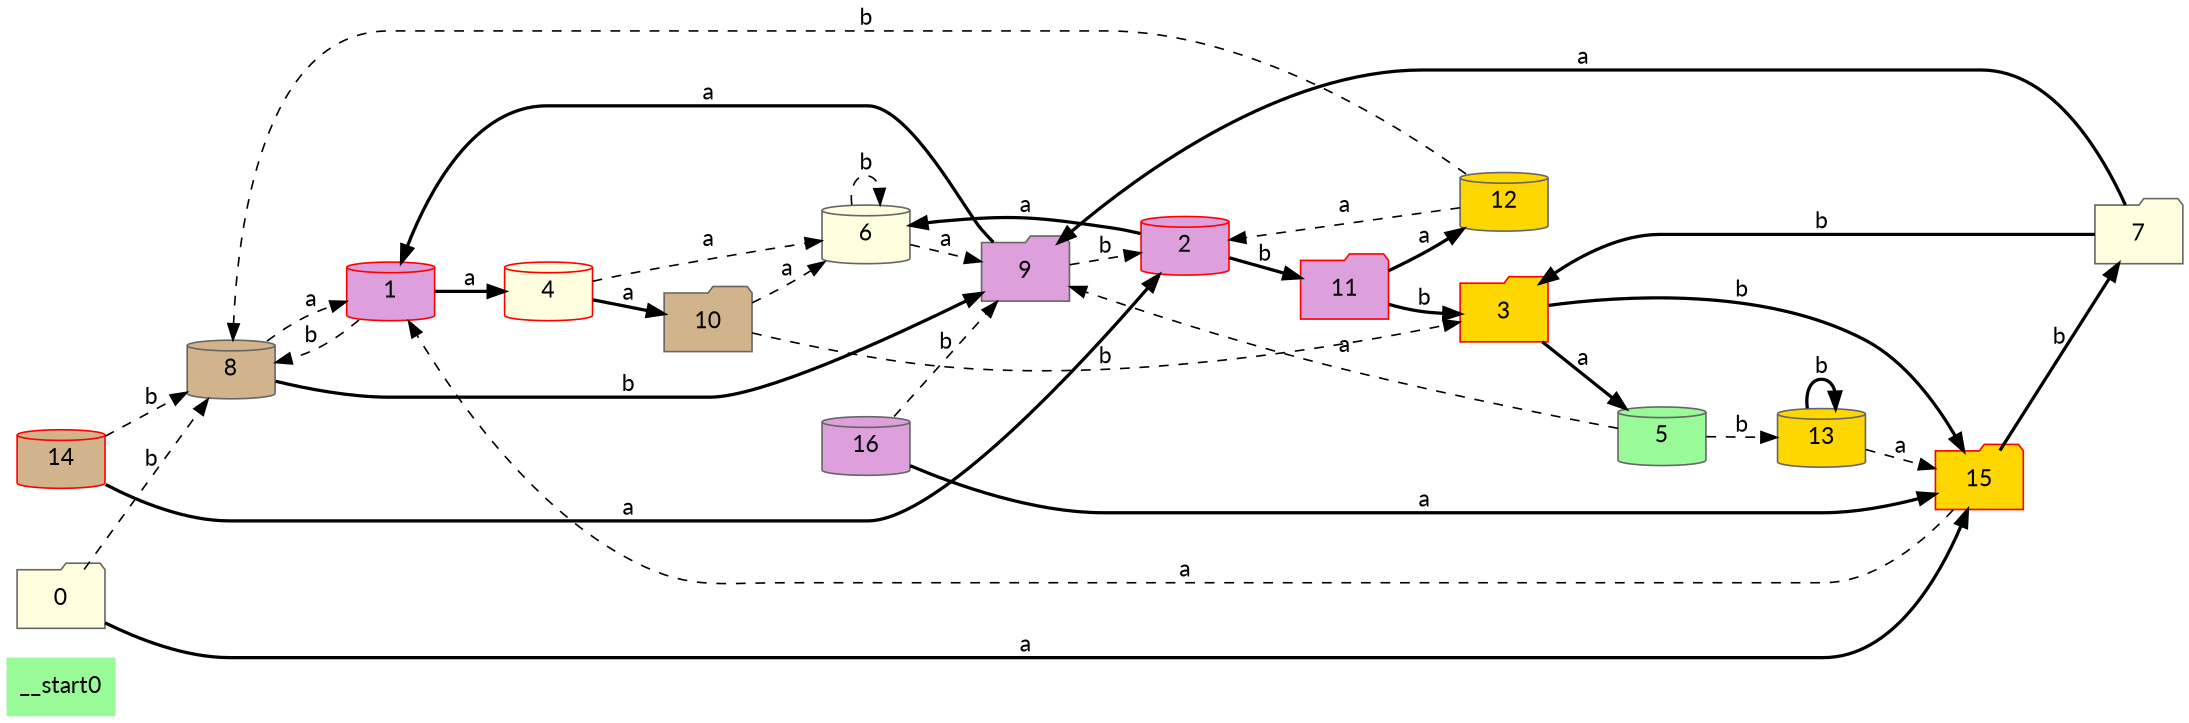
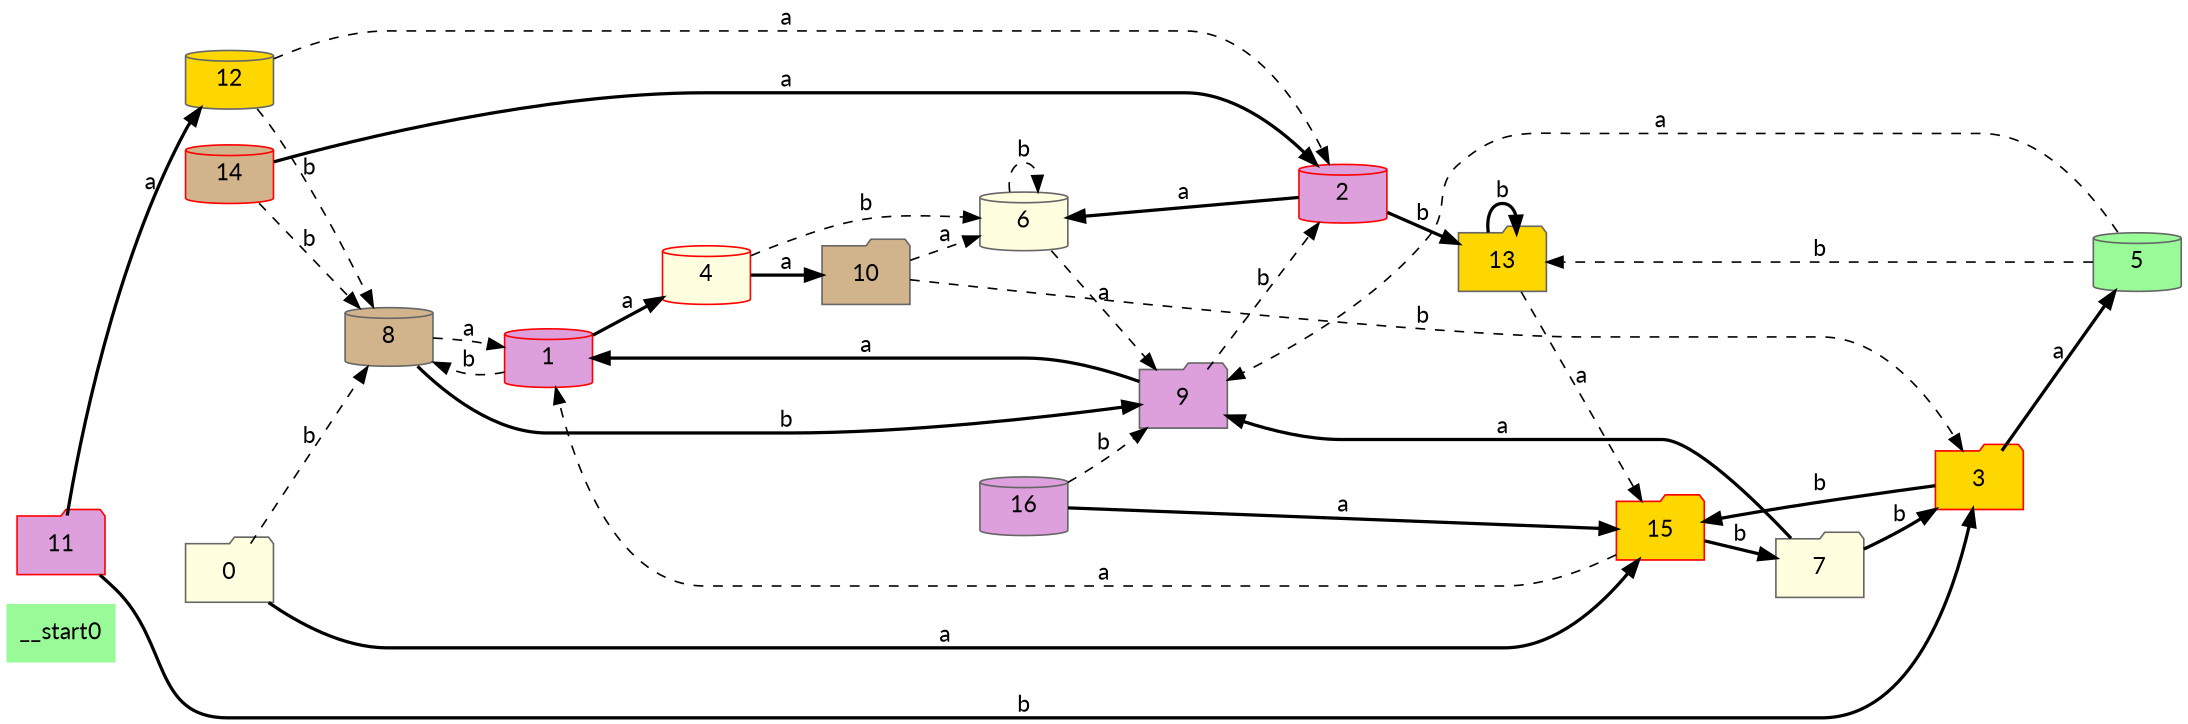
edge "4" -> "6": label "a" -> "b"
edge "2" -> "11": now "2" -> "13"
node "13": shape cylinder -> folder
